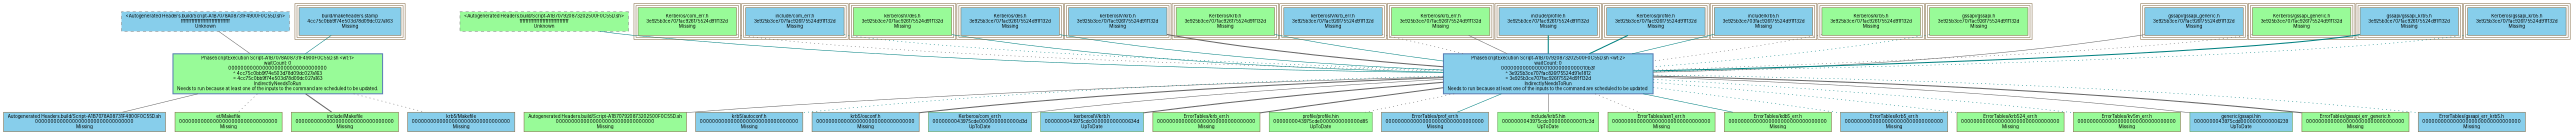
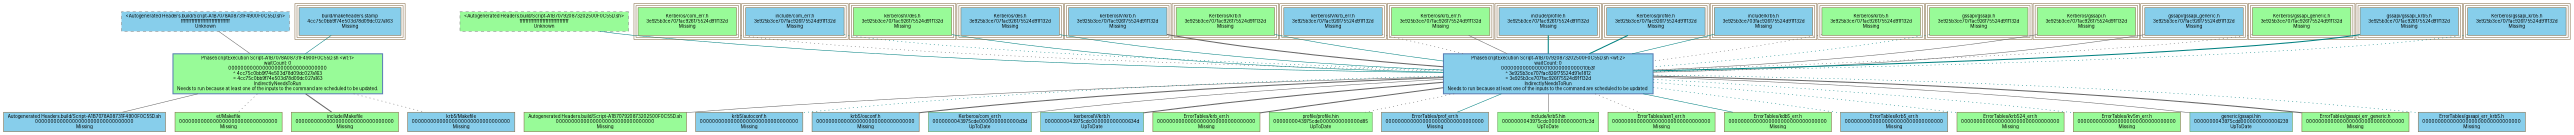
node "Kerberos/gssapi.h 3e925b3ce707fac926f75524d91f132d Missing": added
